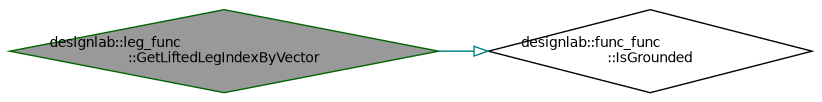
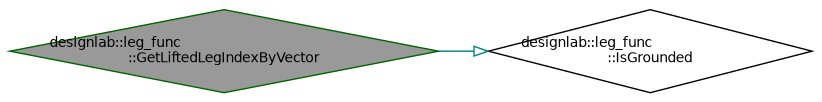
node "designlab::func_func ::IsGrounded": label "designlab::func_func ::IsGrounded" -> "designlab::leg_func ::IsGrounded"
